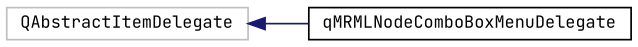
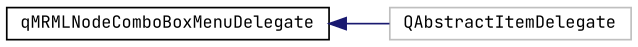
edge "qMRMLNodeComboBoxMenuDelegate" -> "QAbstractItemDelegate": reversed
